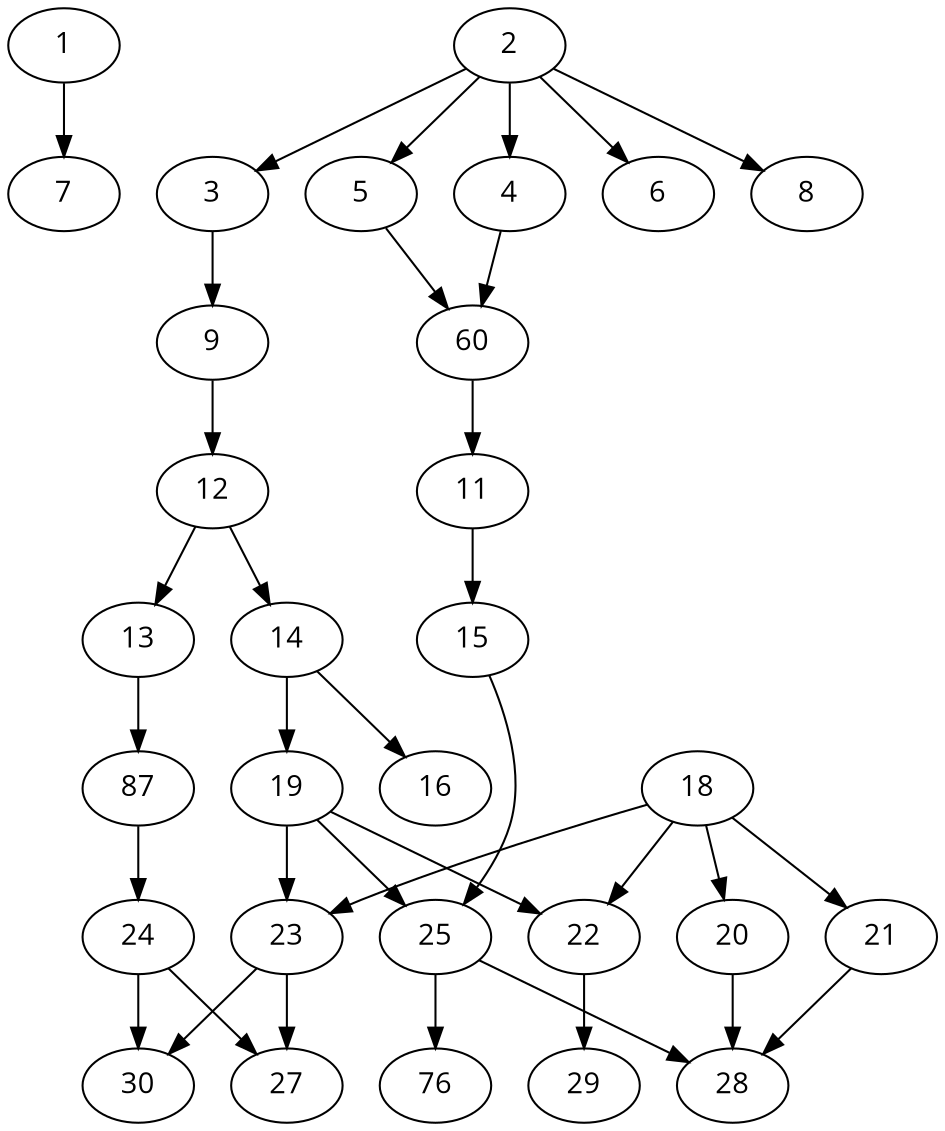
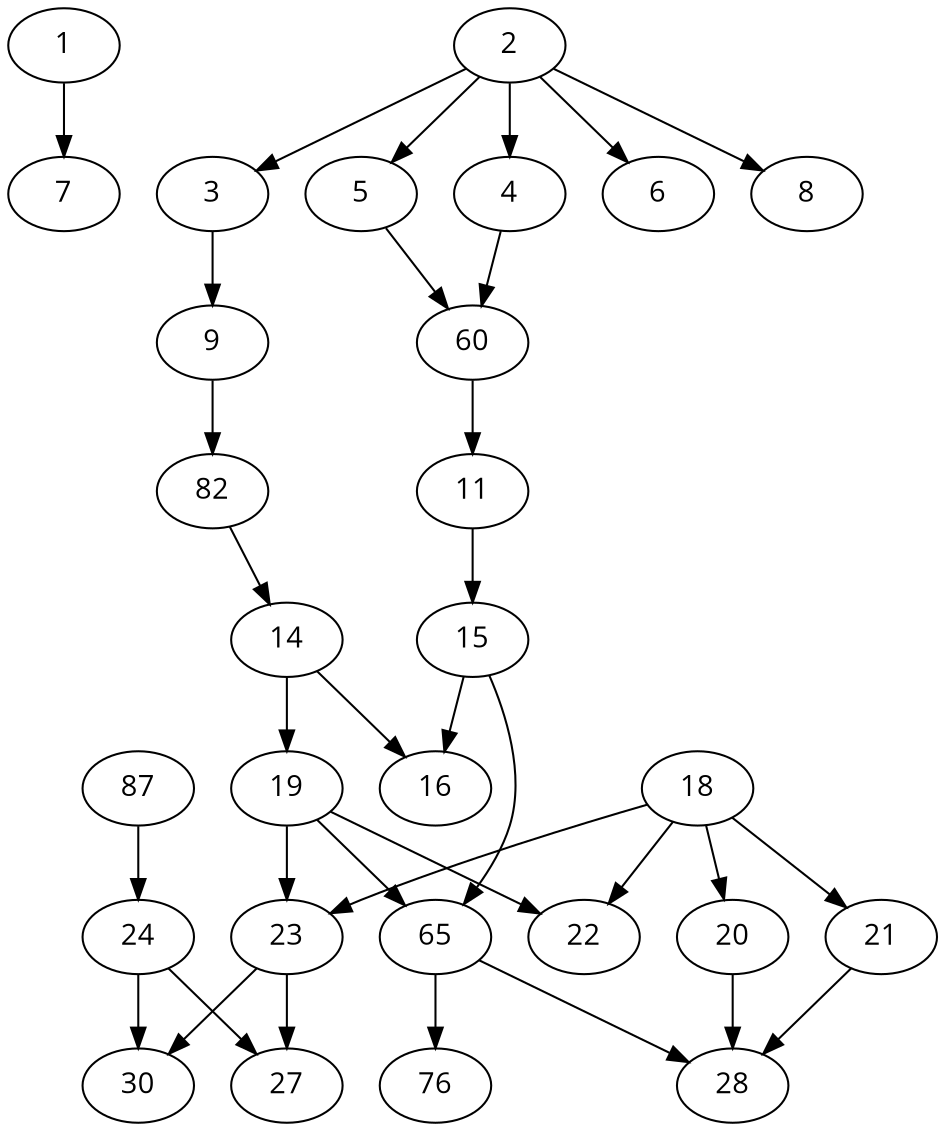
node "12": label "12" -> "82"
node "13": removed
edge "15" -> "16": added
node "25": label "25" -> "65"
node "29": removed
